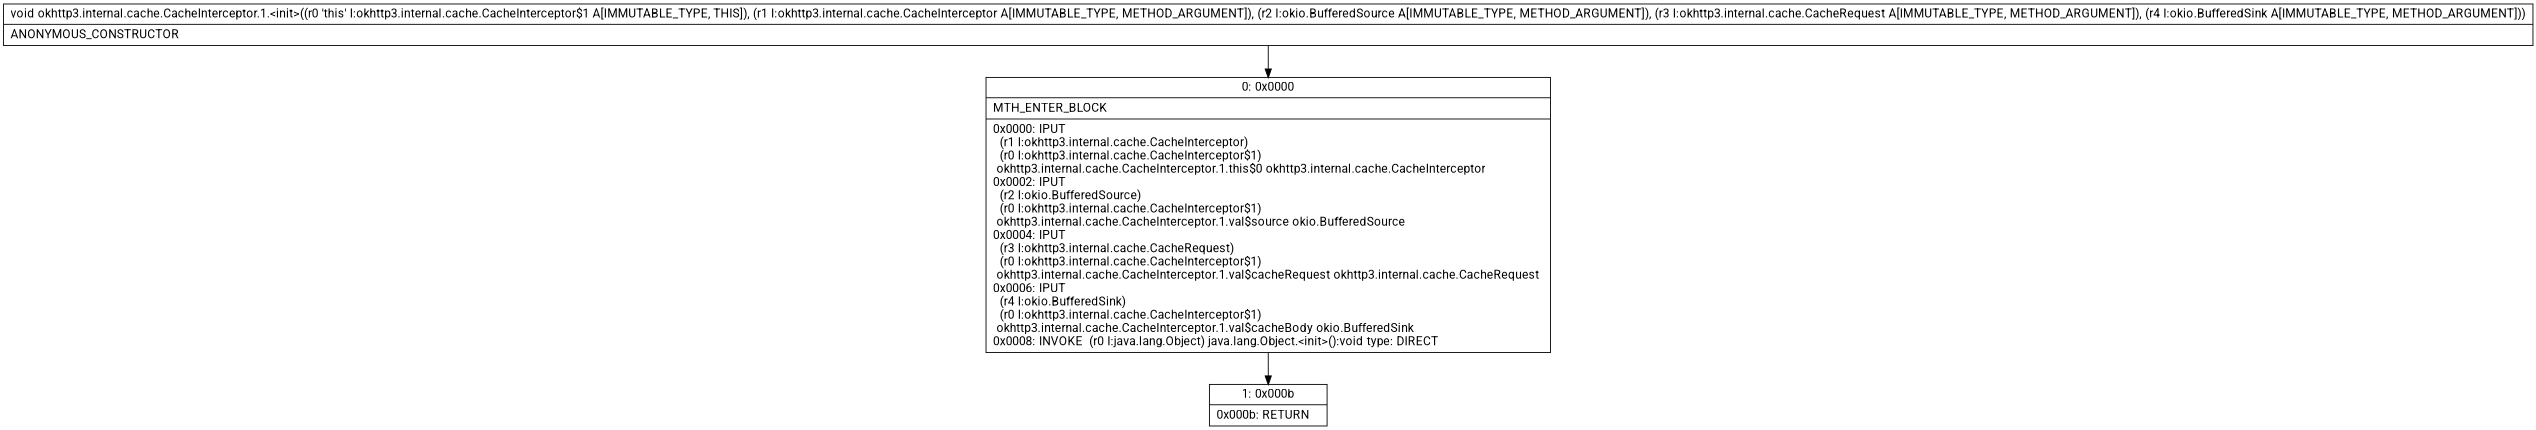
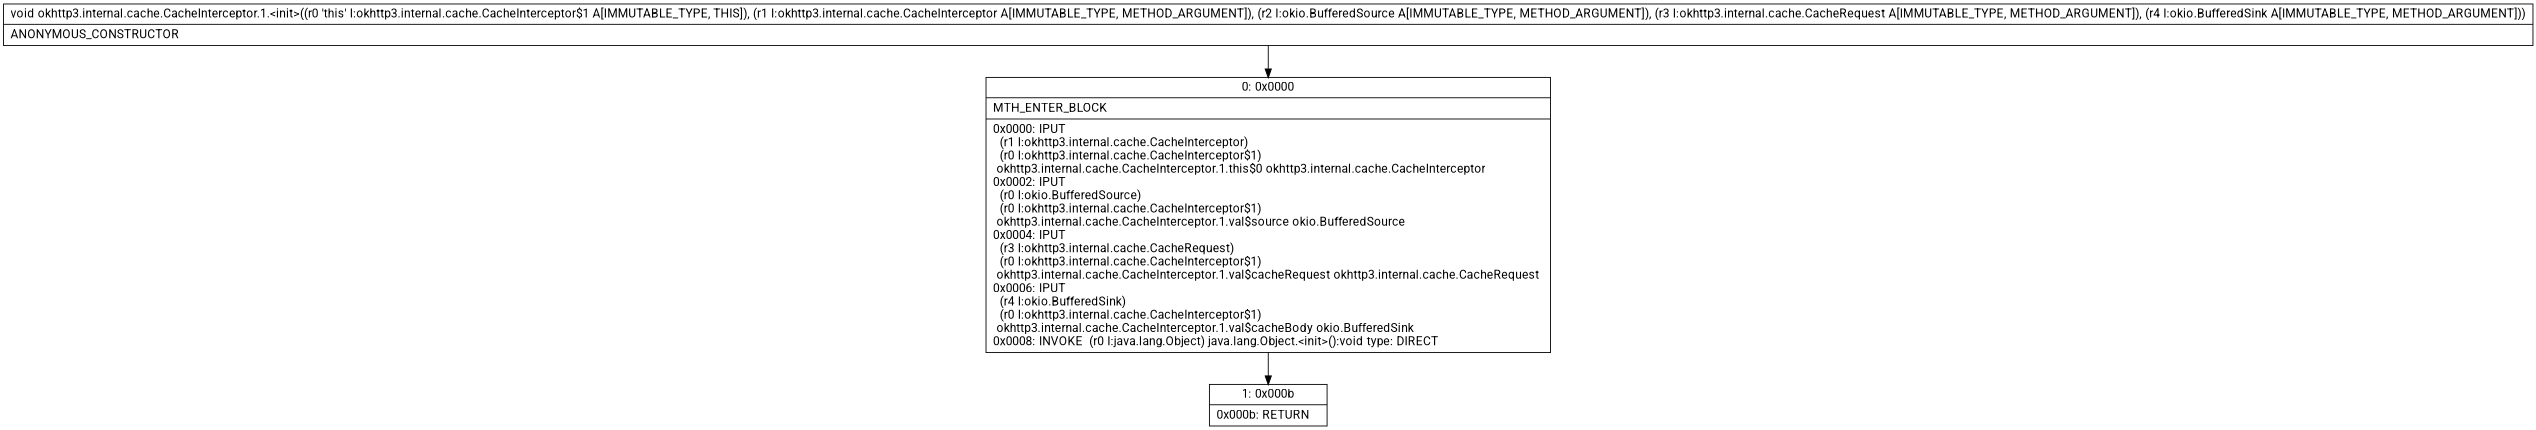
node "0: 0x0000": text "(r2 I:okio.BufferedSource)" -> "(r0 I:okio.BufferedSource)"
